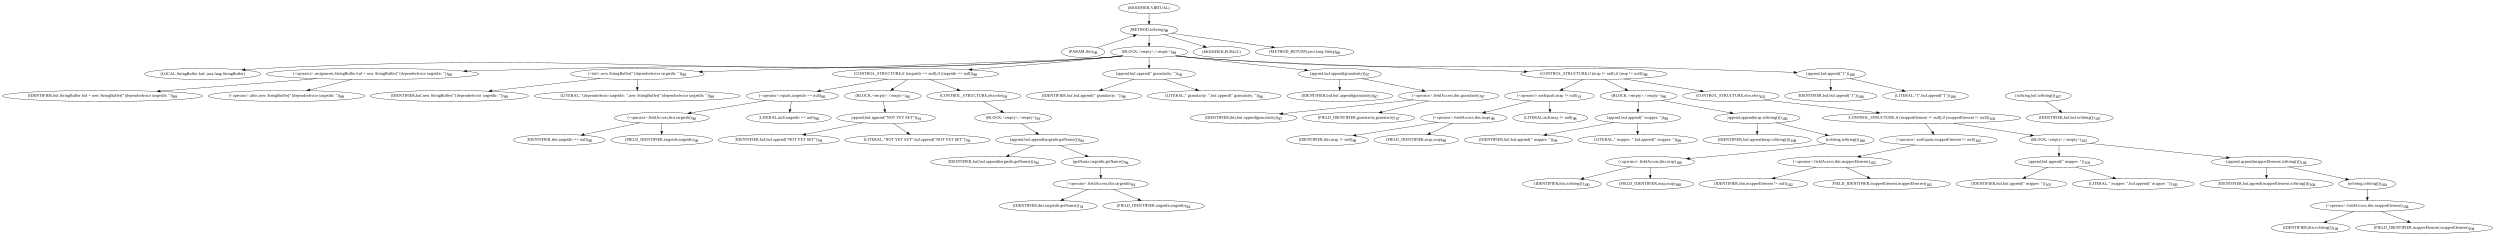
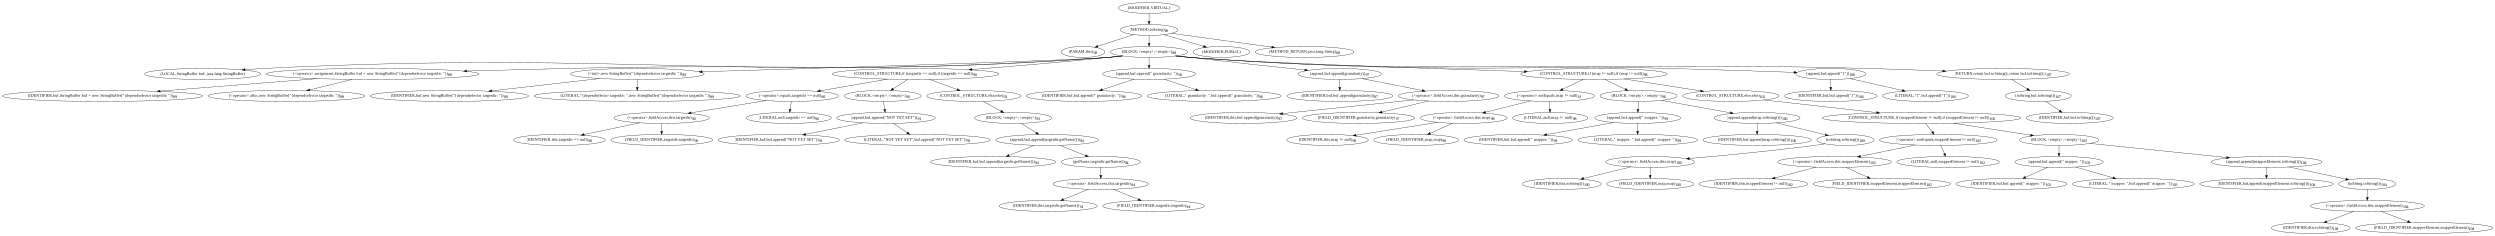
edge "(PARAM,this)" -> "(METHOD,toString)": reversed
node "(RETURN,return buf.toString();,return buf.toString();)": added
node "(LITERAL,null,mapperElement != null)": added
